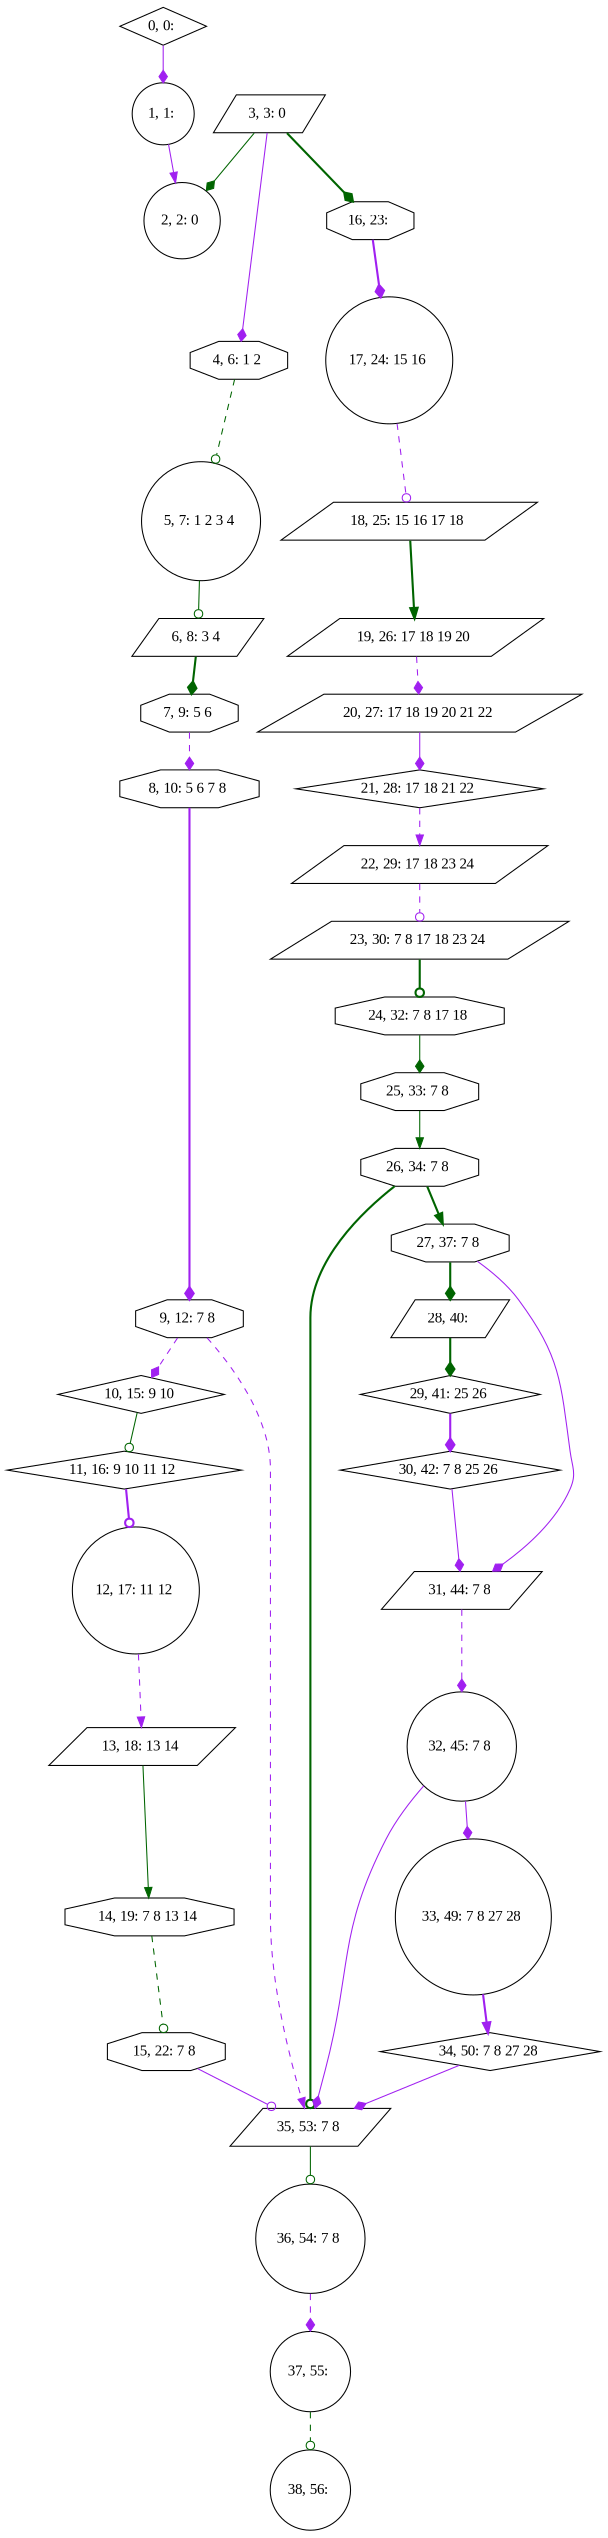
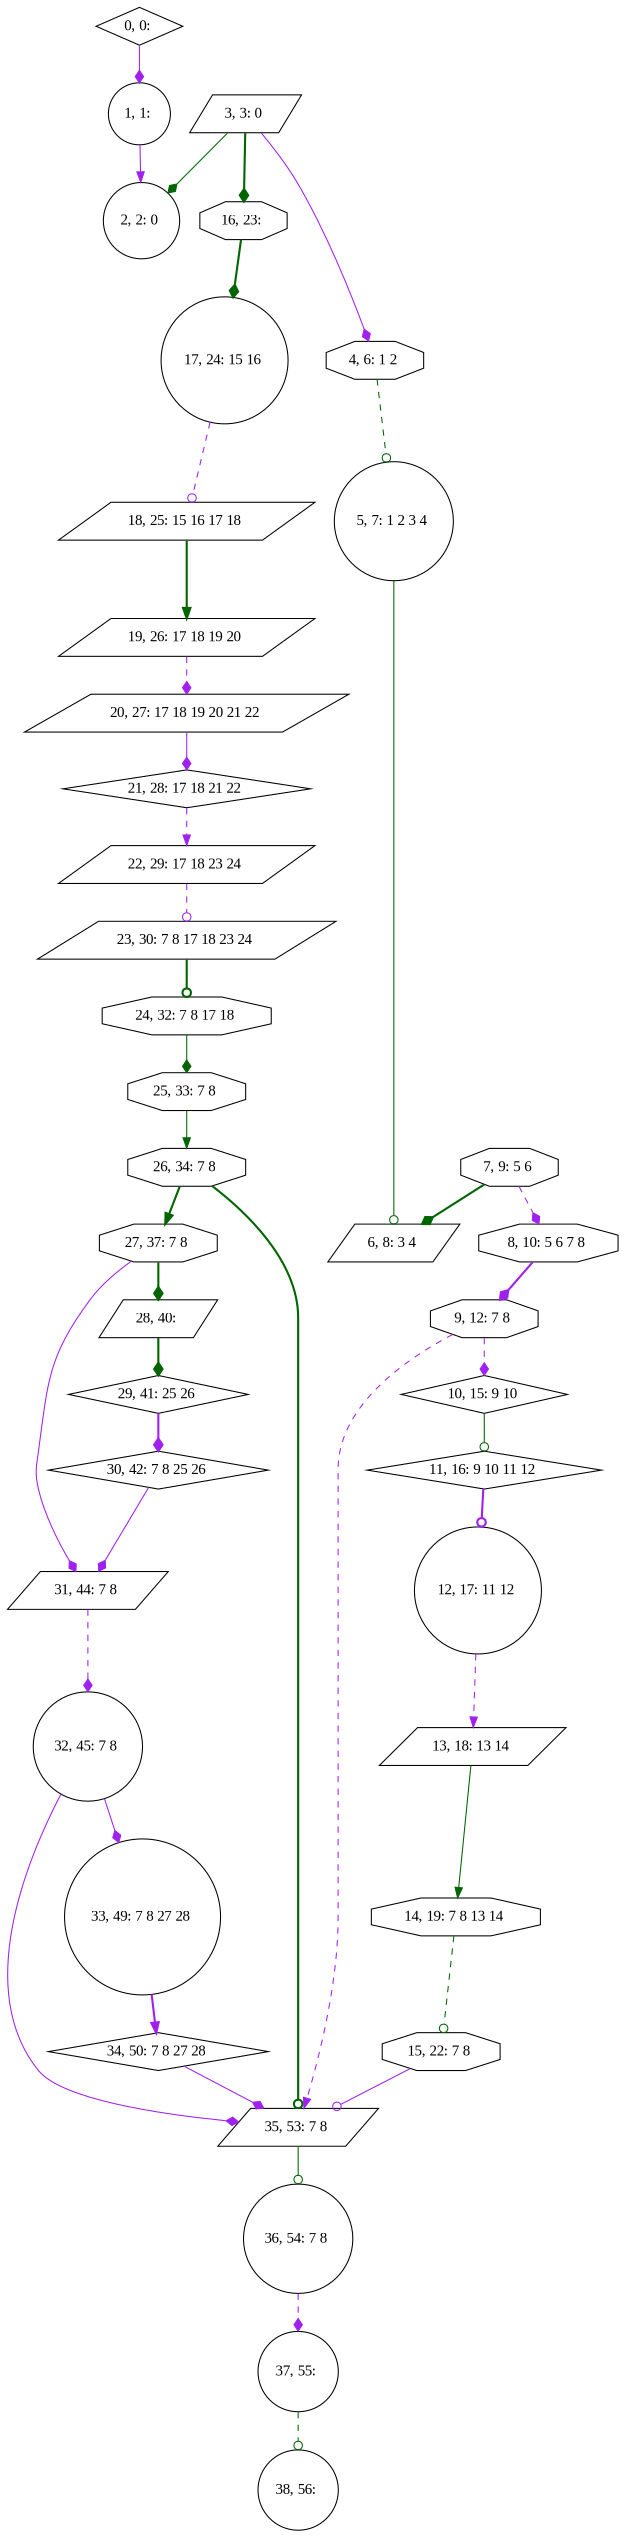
edge "16, 23:" -> "17, 24: 15 16": color purple -> darkgreen
edge "6, 8: 3 4" -> "7, 9: 5 6": reversed
